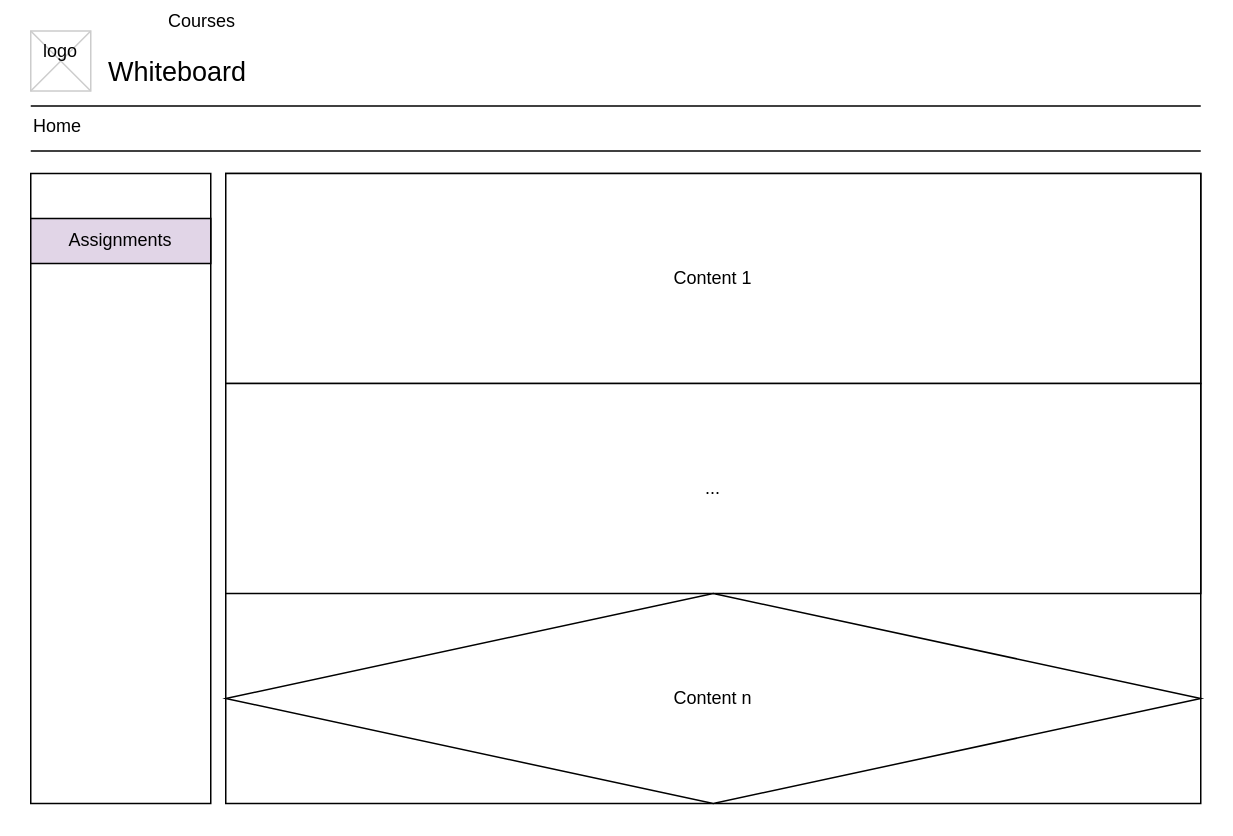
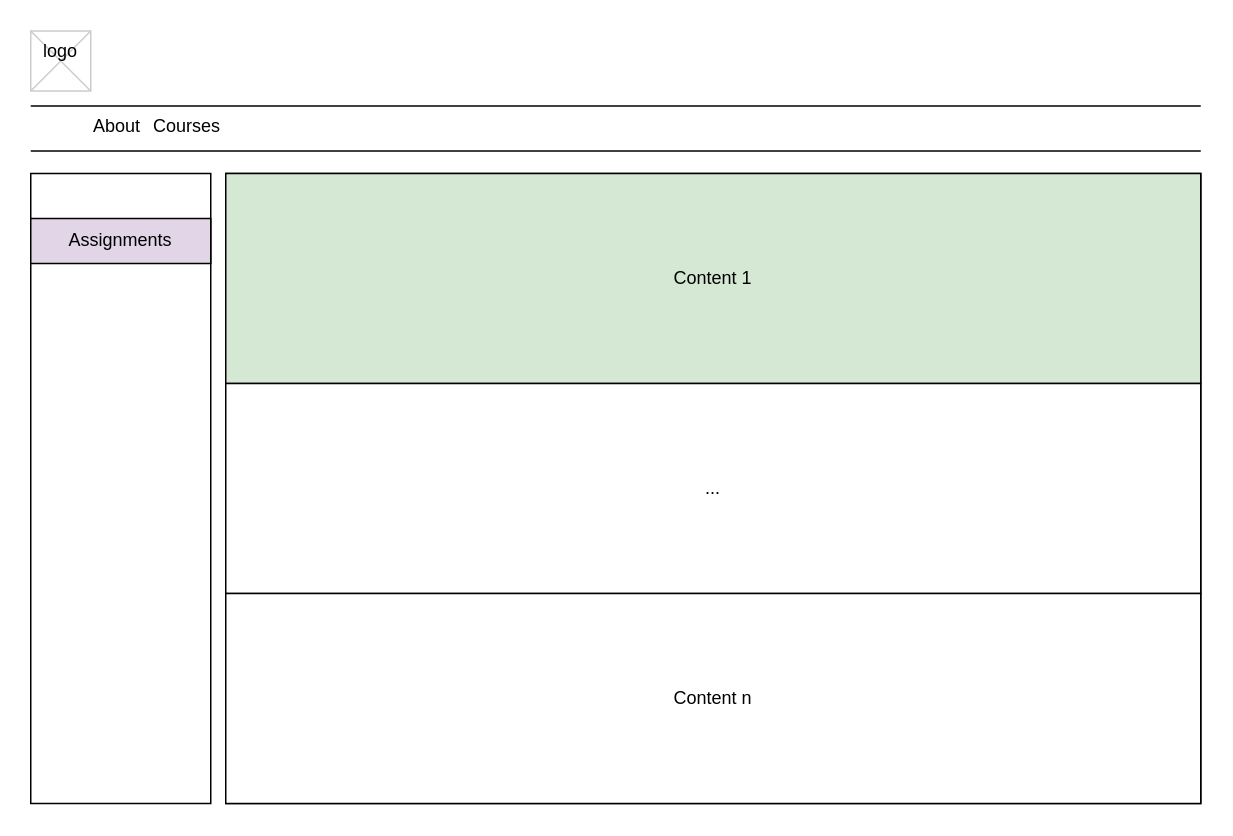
node "Courses": moved (188, 23) -> (173, 128)
node "Whiteboard": removed
node "Home": removed
node "About": added
node "Content 1": fillcolor #ffffff -> #d5e8d4
node "Content n": shape diamond -> rectangle
